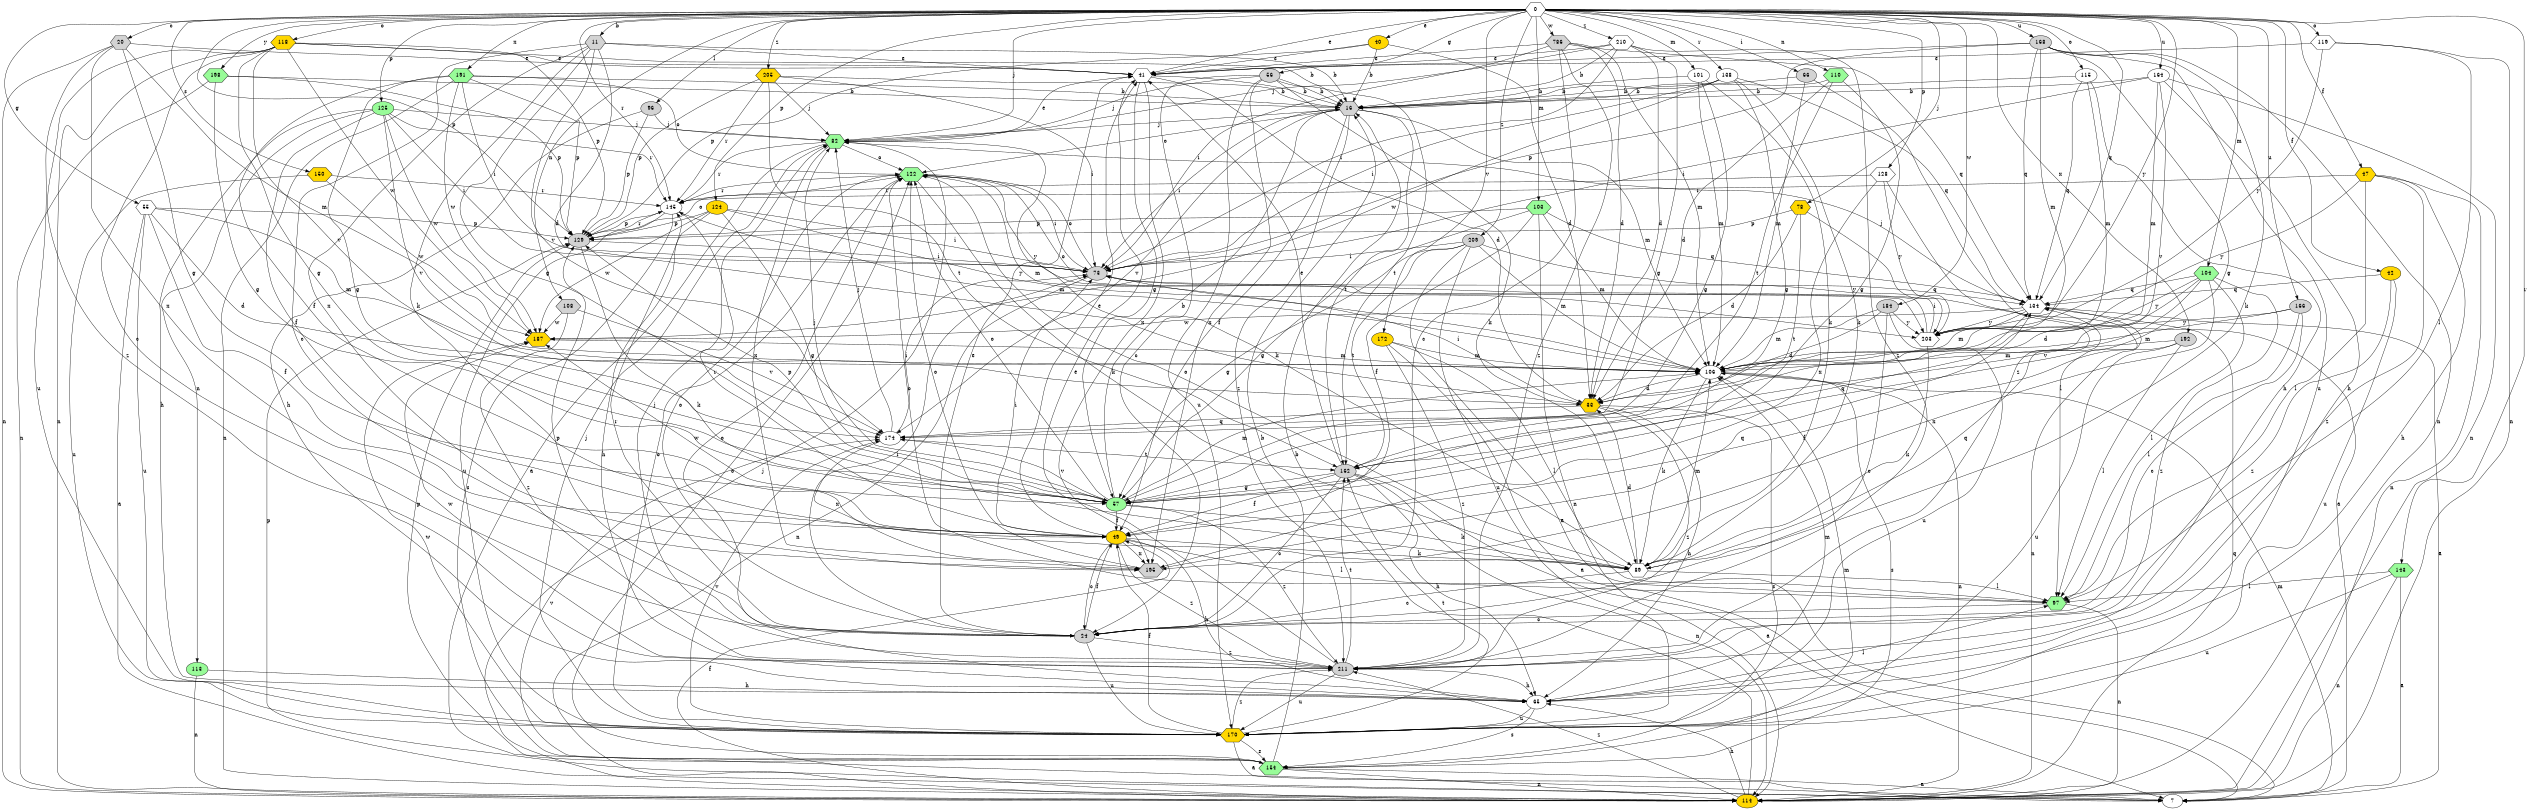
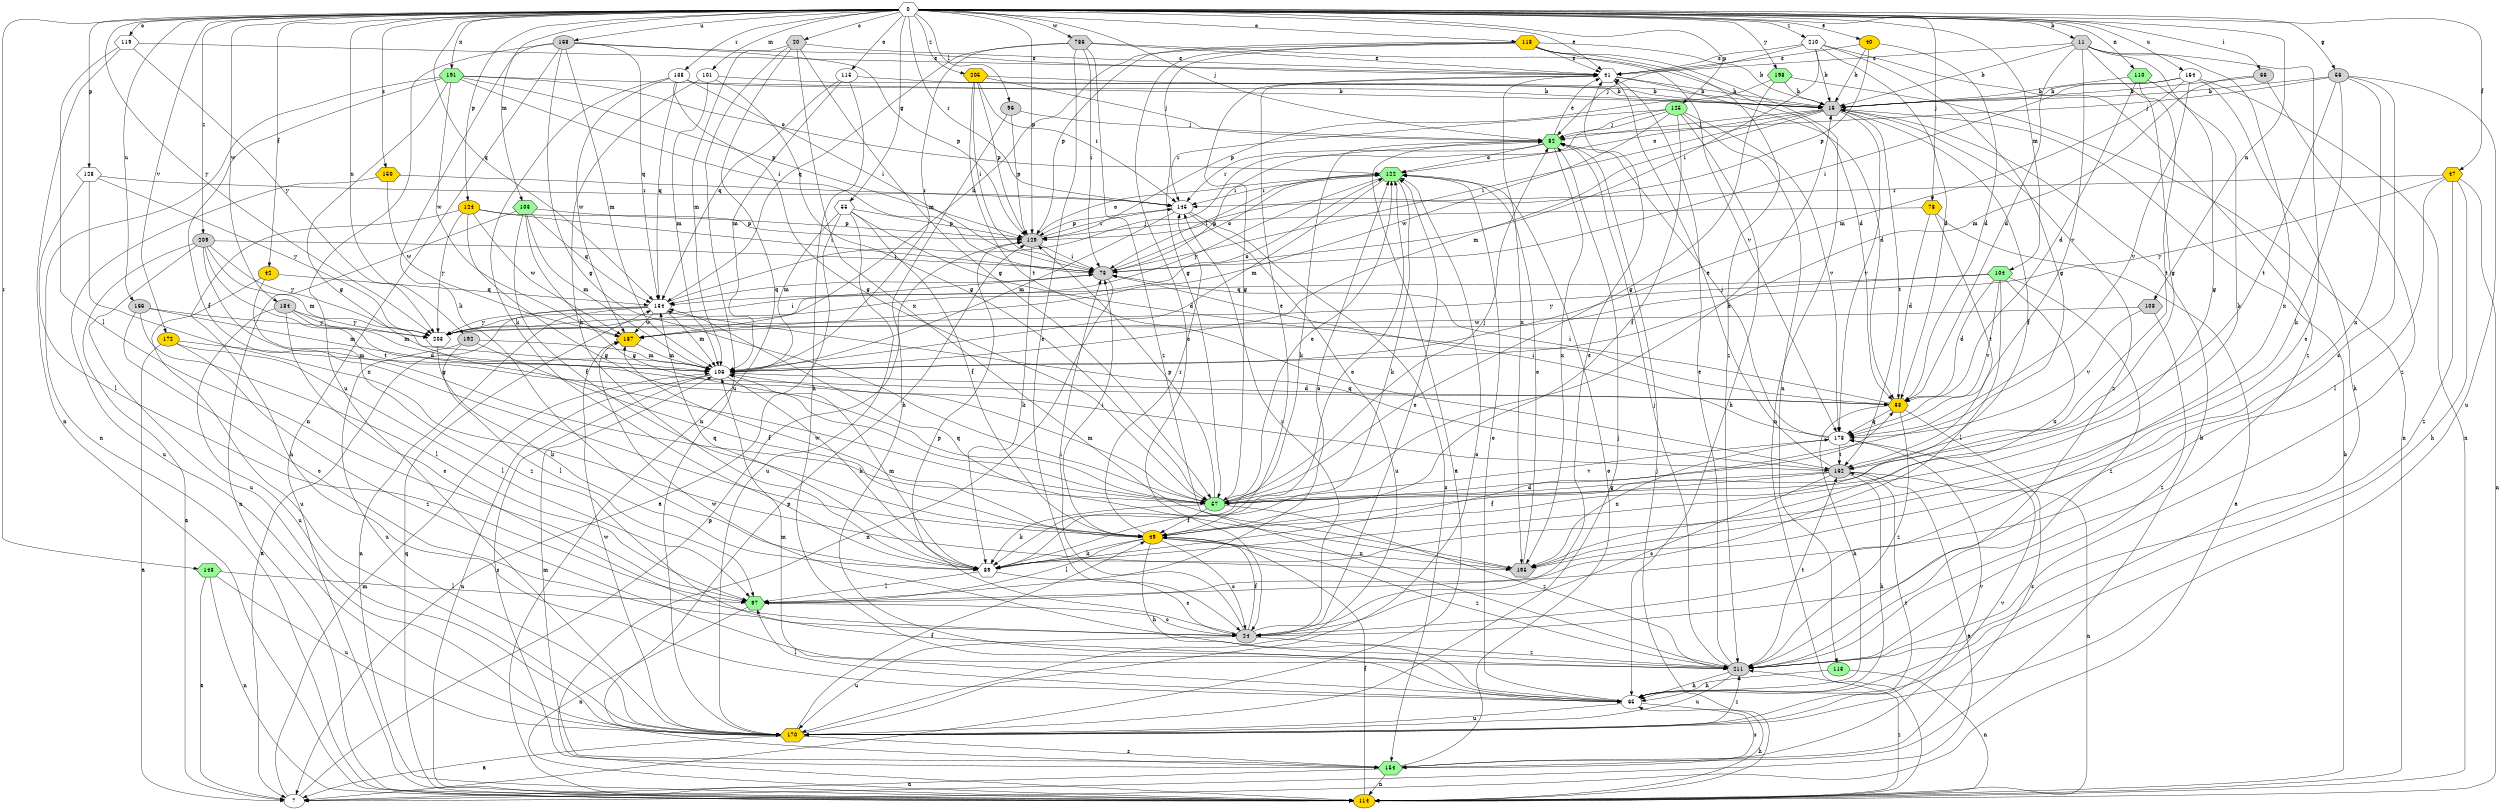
edge "168" -> "73": now "168" -> "129"
edge "118" -> "187": label "w" -> "k"
node "174": label "174" -> "178"
